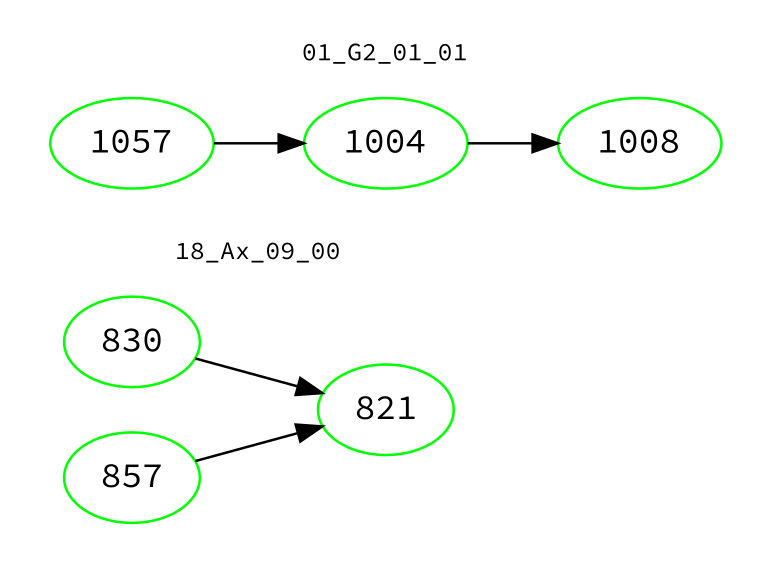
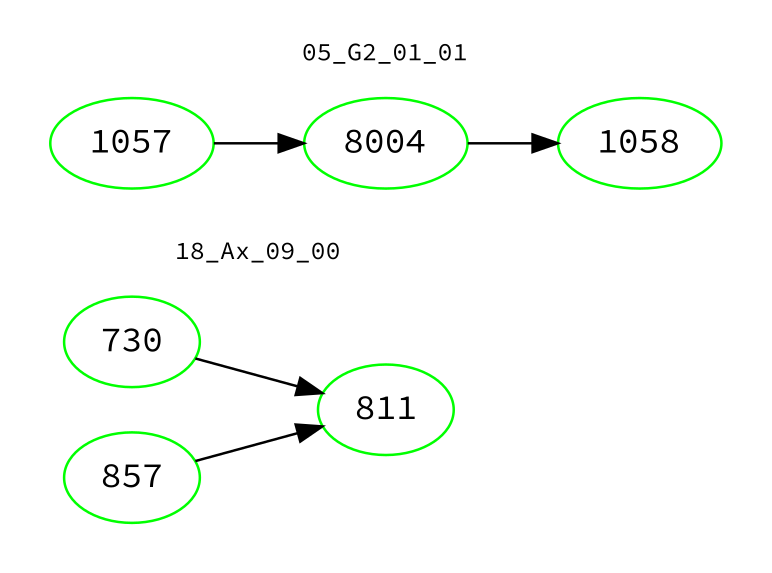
cluster "01_G2_01_01": label "01_G2_01_01" -> "05_G2_01_01"
node "1004": label "1004" -> "8004"
node "1008": label "1008" -> "1058"
node "830": label "830" -> "730"
node "821": label "821" -> "811"
